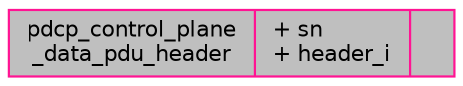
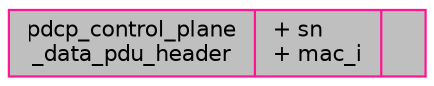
node "pdcp_control_plane": text "+ header_i" -> "+ mac_i"
